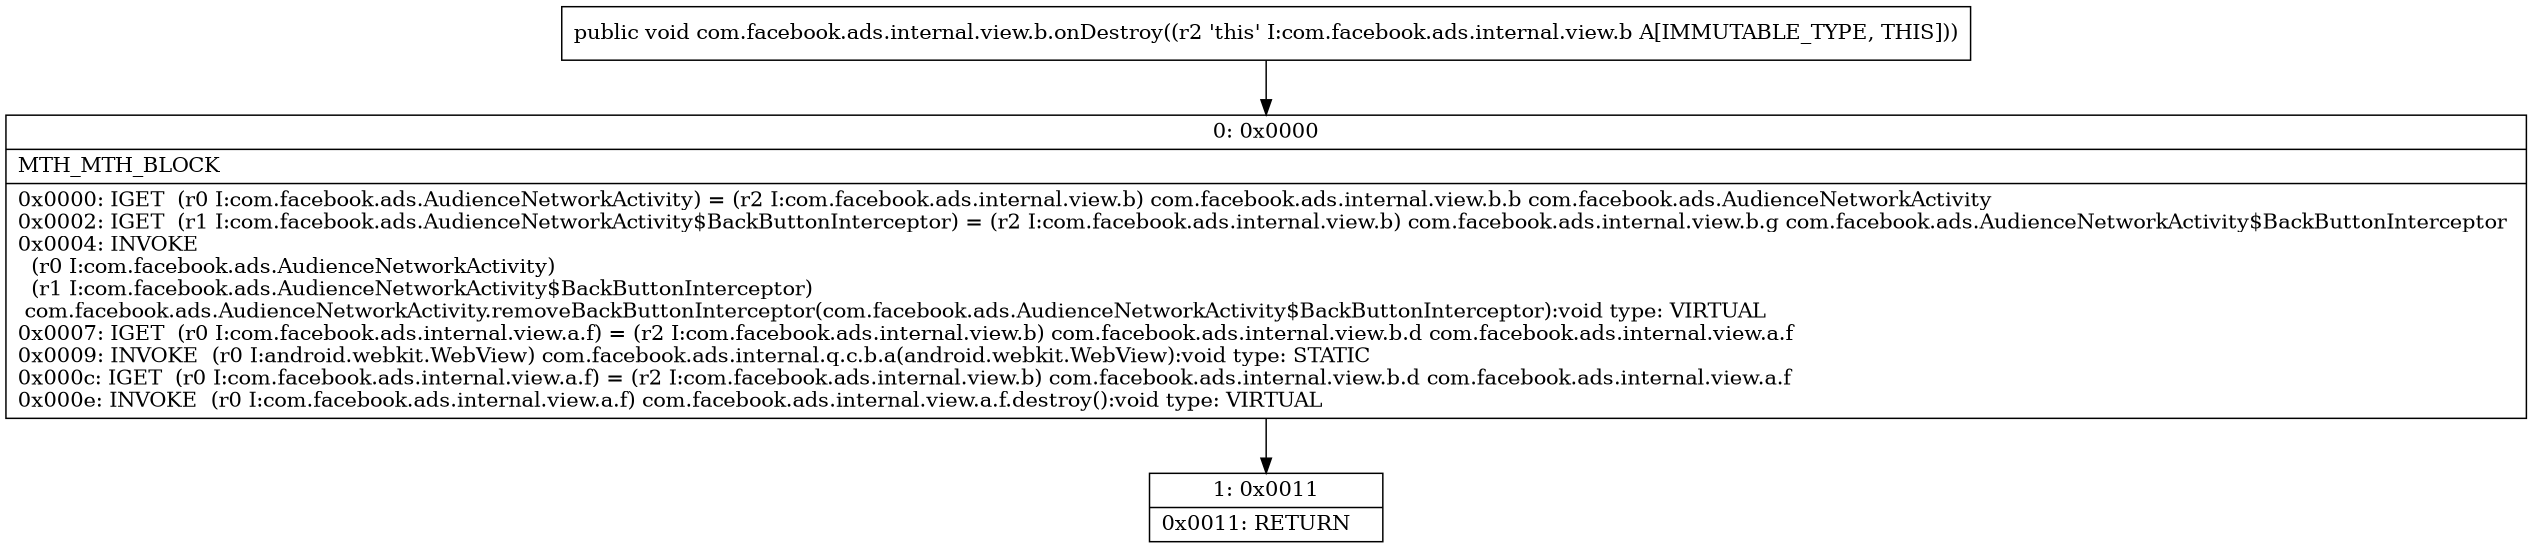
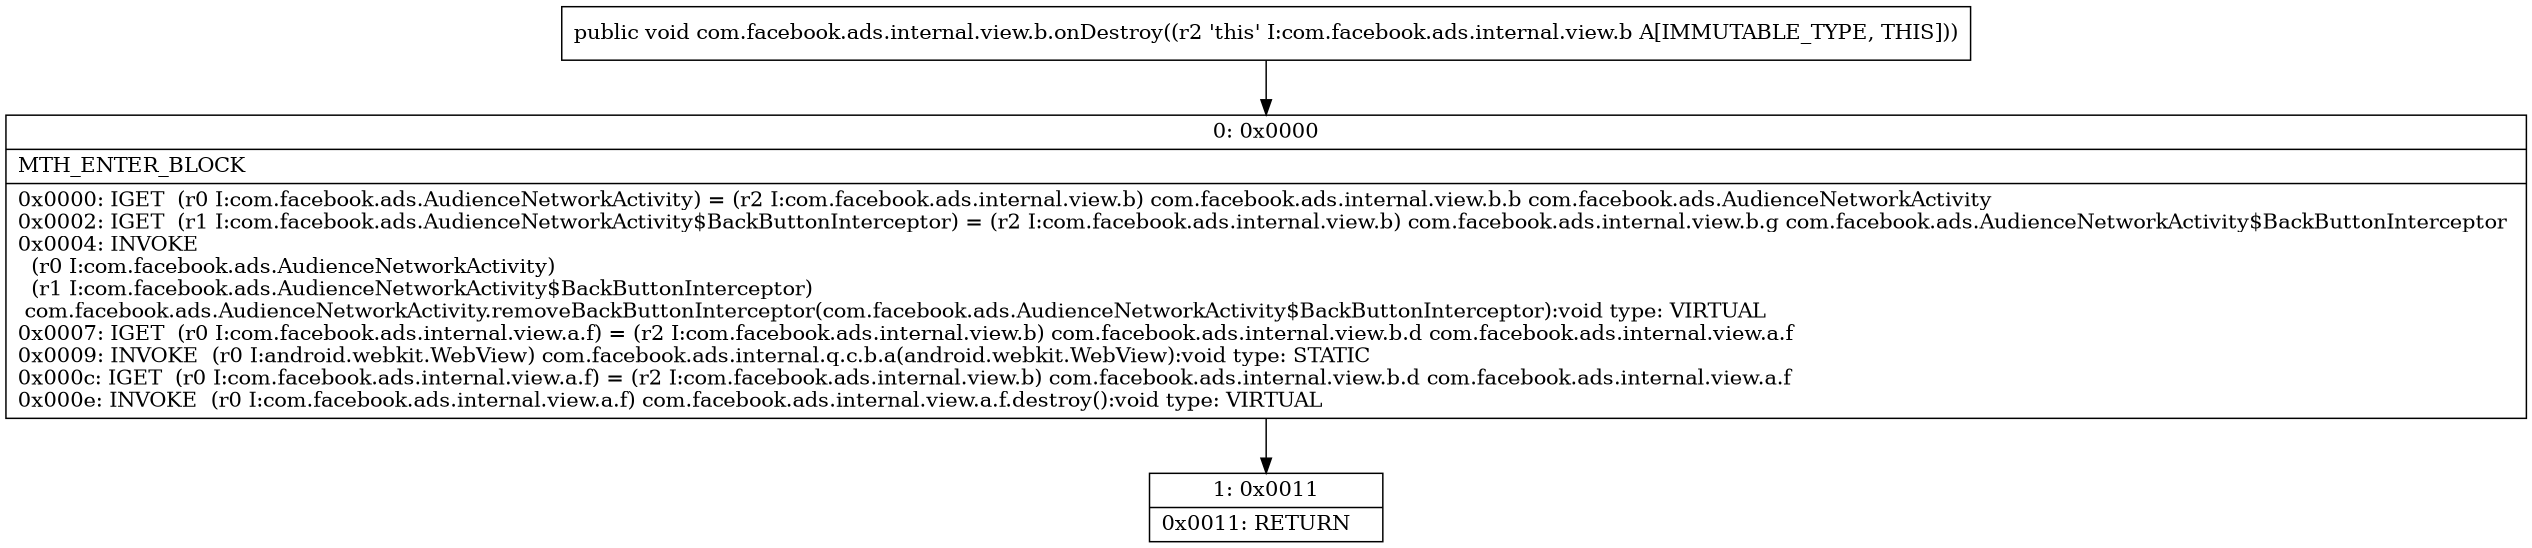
node "0: 0x0000": text "MTH_MTH_BLOCK" -> "MTH_ENTER_BLOCK"
